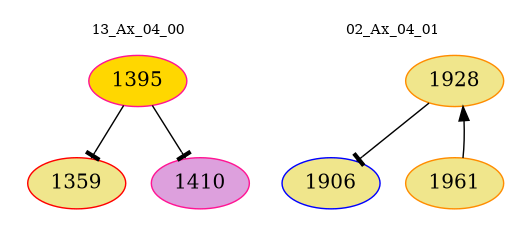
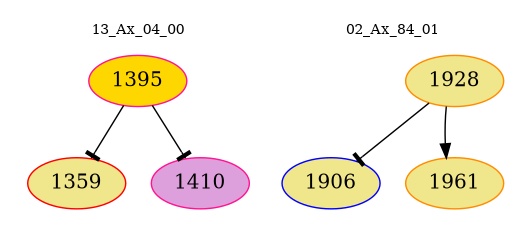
cluster "02_Ax_04_01": label "02_Ax_04_01" -> "02_Ax_84_01"
edge "1961" -> "1928": reversed
